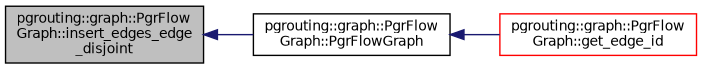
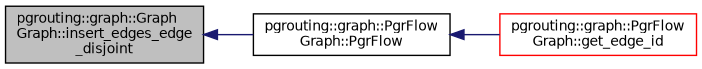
node "pgrouting::graph::PgrFlow Graph::insert_edges_edge _disjoint": label "pgrouting::graph::PgrFlow Graph::insert_edges_edge _disjoint" -> "pgrouting::graph::Graph Graph::insert_edges_edge _disjoint"
node "pgrouting::graph::PgrFlow Graph::PgrFlowGraph": label "pgrouting::graph::PgrFlow Graph::PgrFlowGraph" -> "pgrouting::graph::PgrFlow Graph::PgrFlow"
